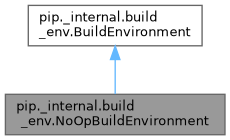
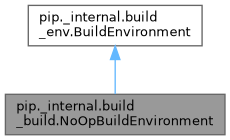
node "pip._internal.build _env.NoOpBuildEnvironment": label "pip._internal.build _env.NoOpBuildEnvironment" -> "pip._internal.build _build.NoOpBuildEnvironment"
